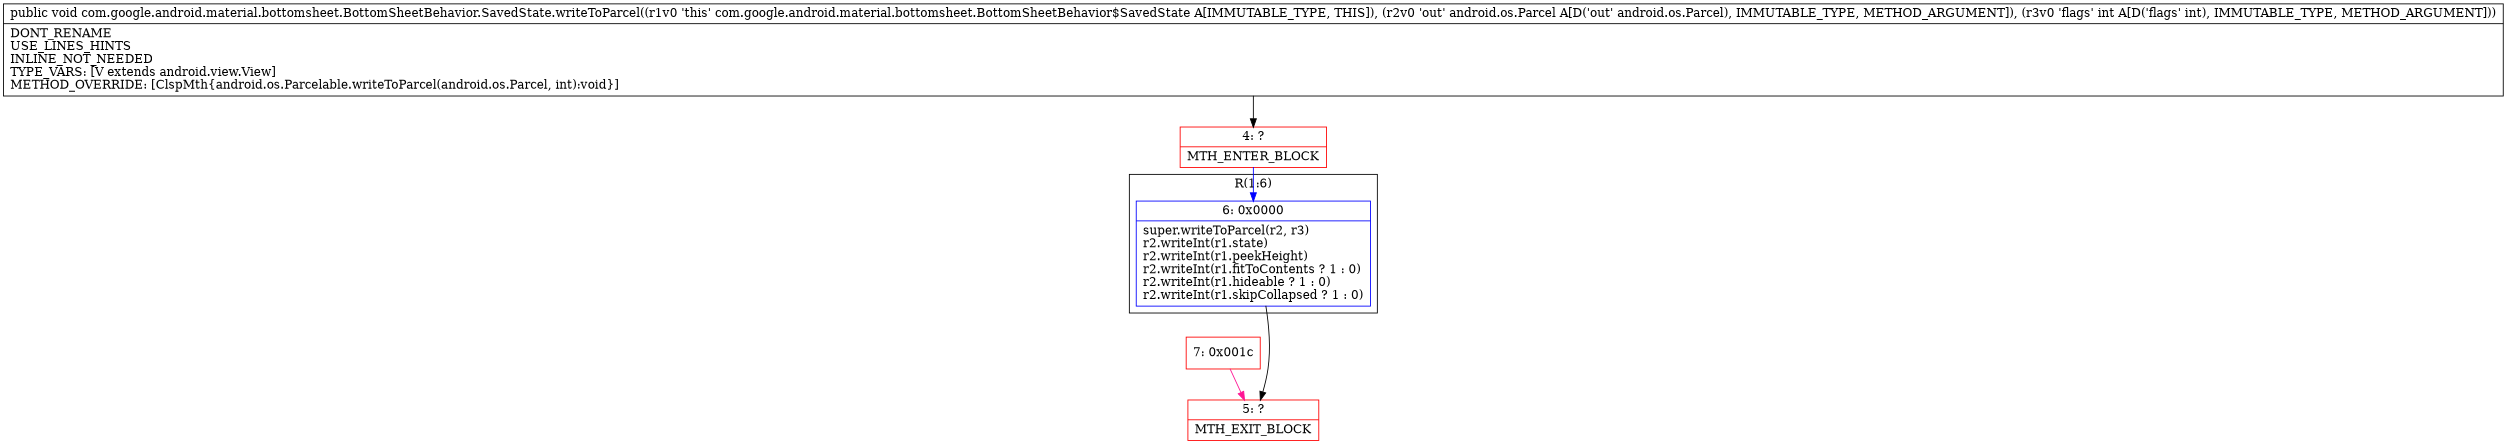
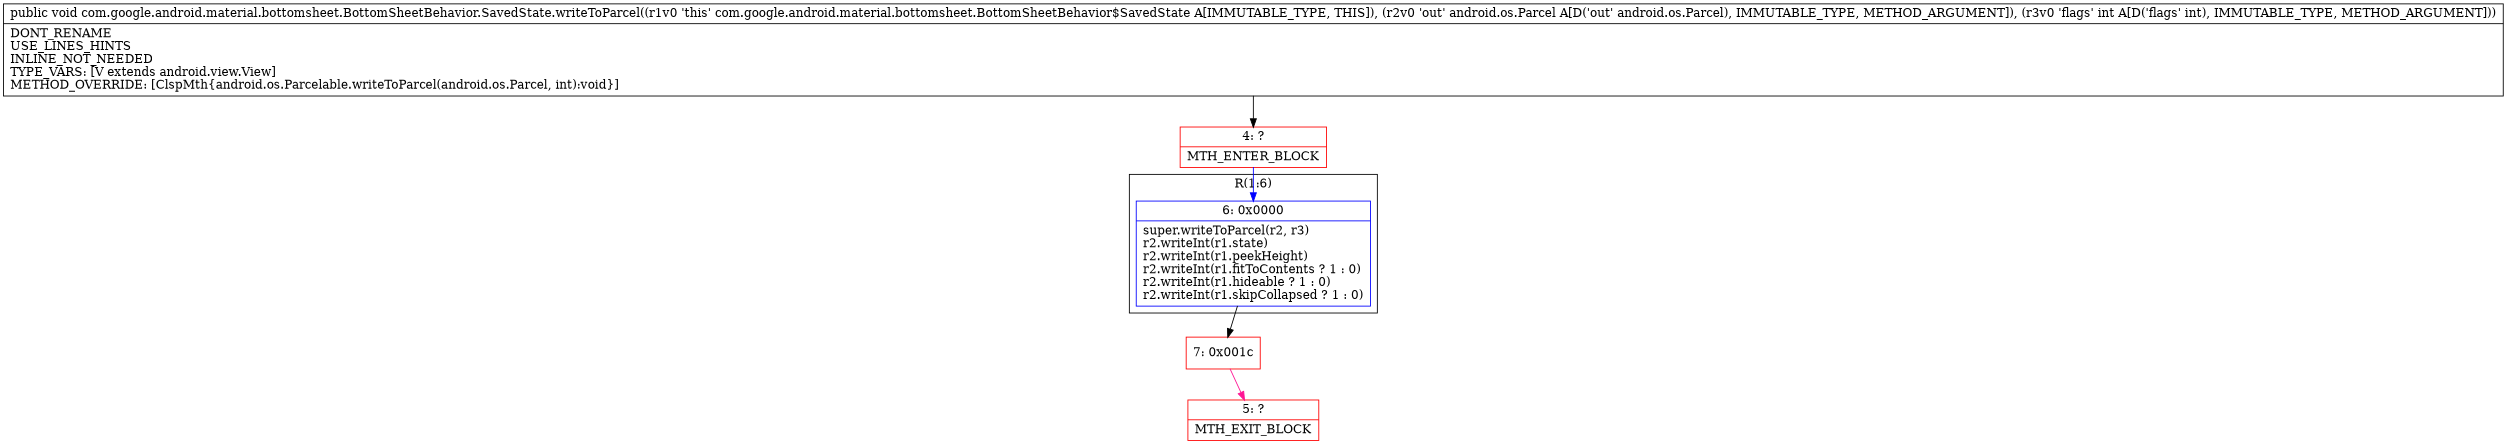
edge "6: 0x0000" -> "5: ?": now "6: 0x0000" -> "7: 0x001c"
